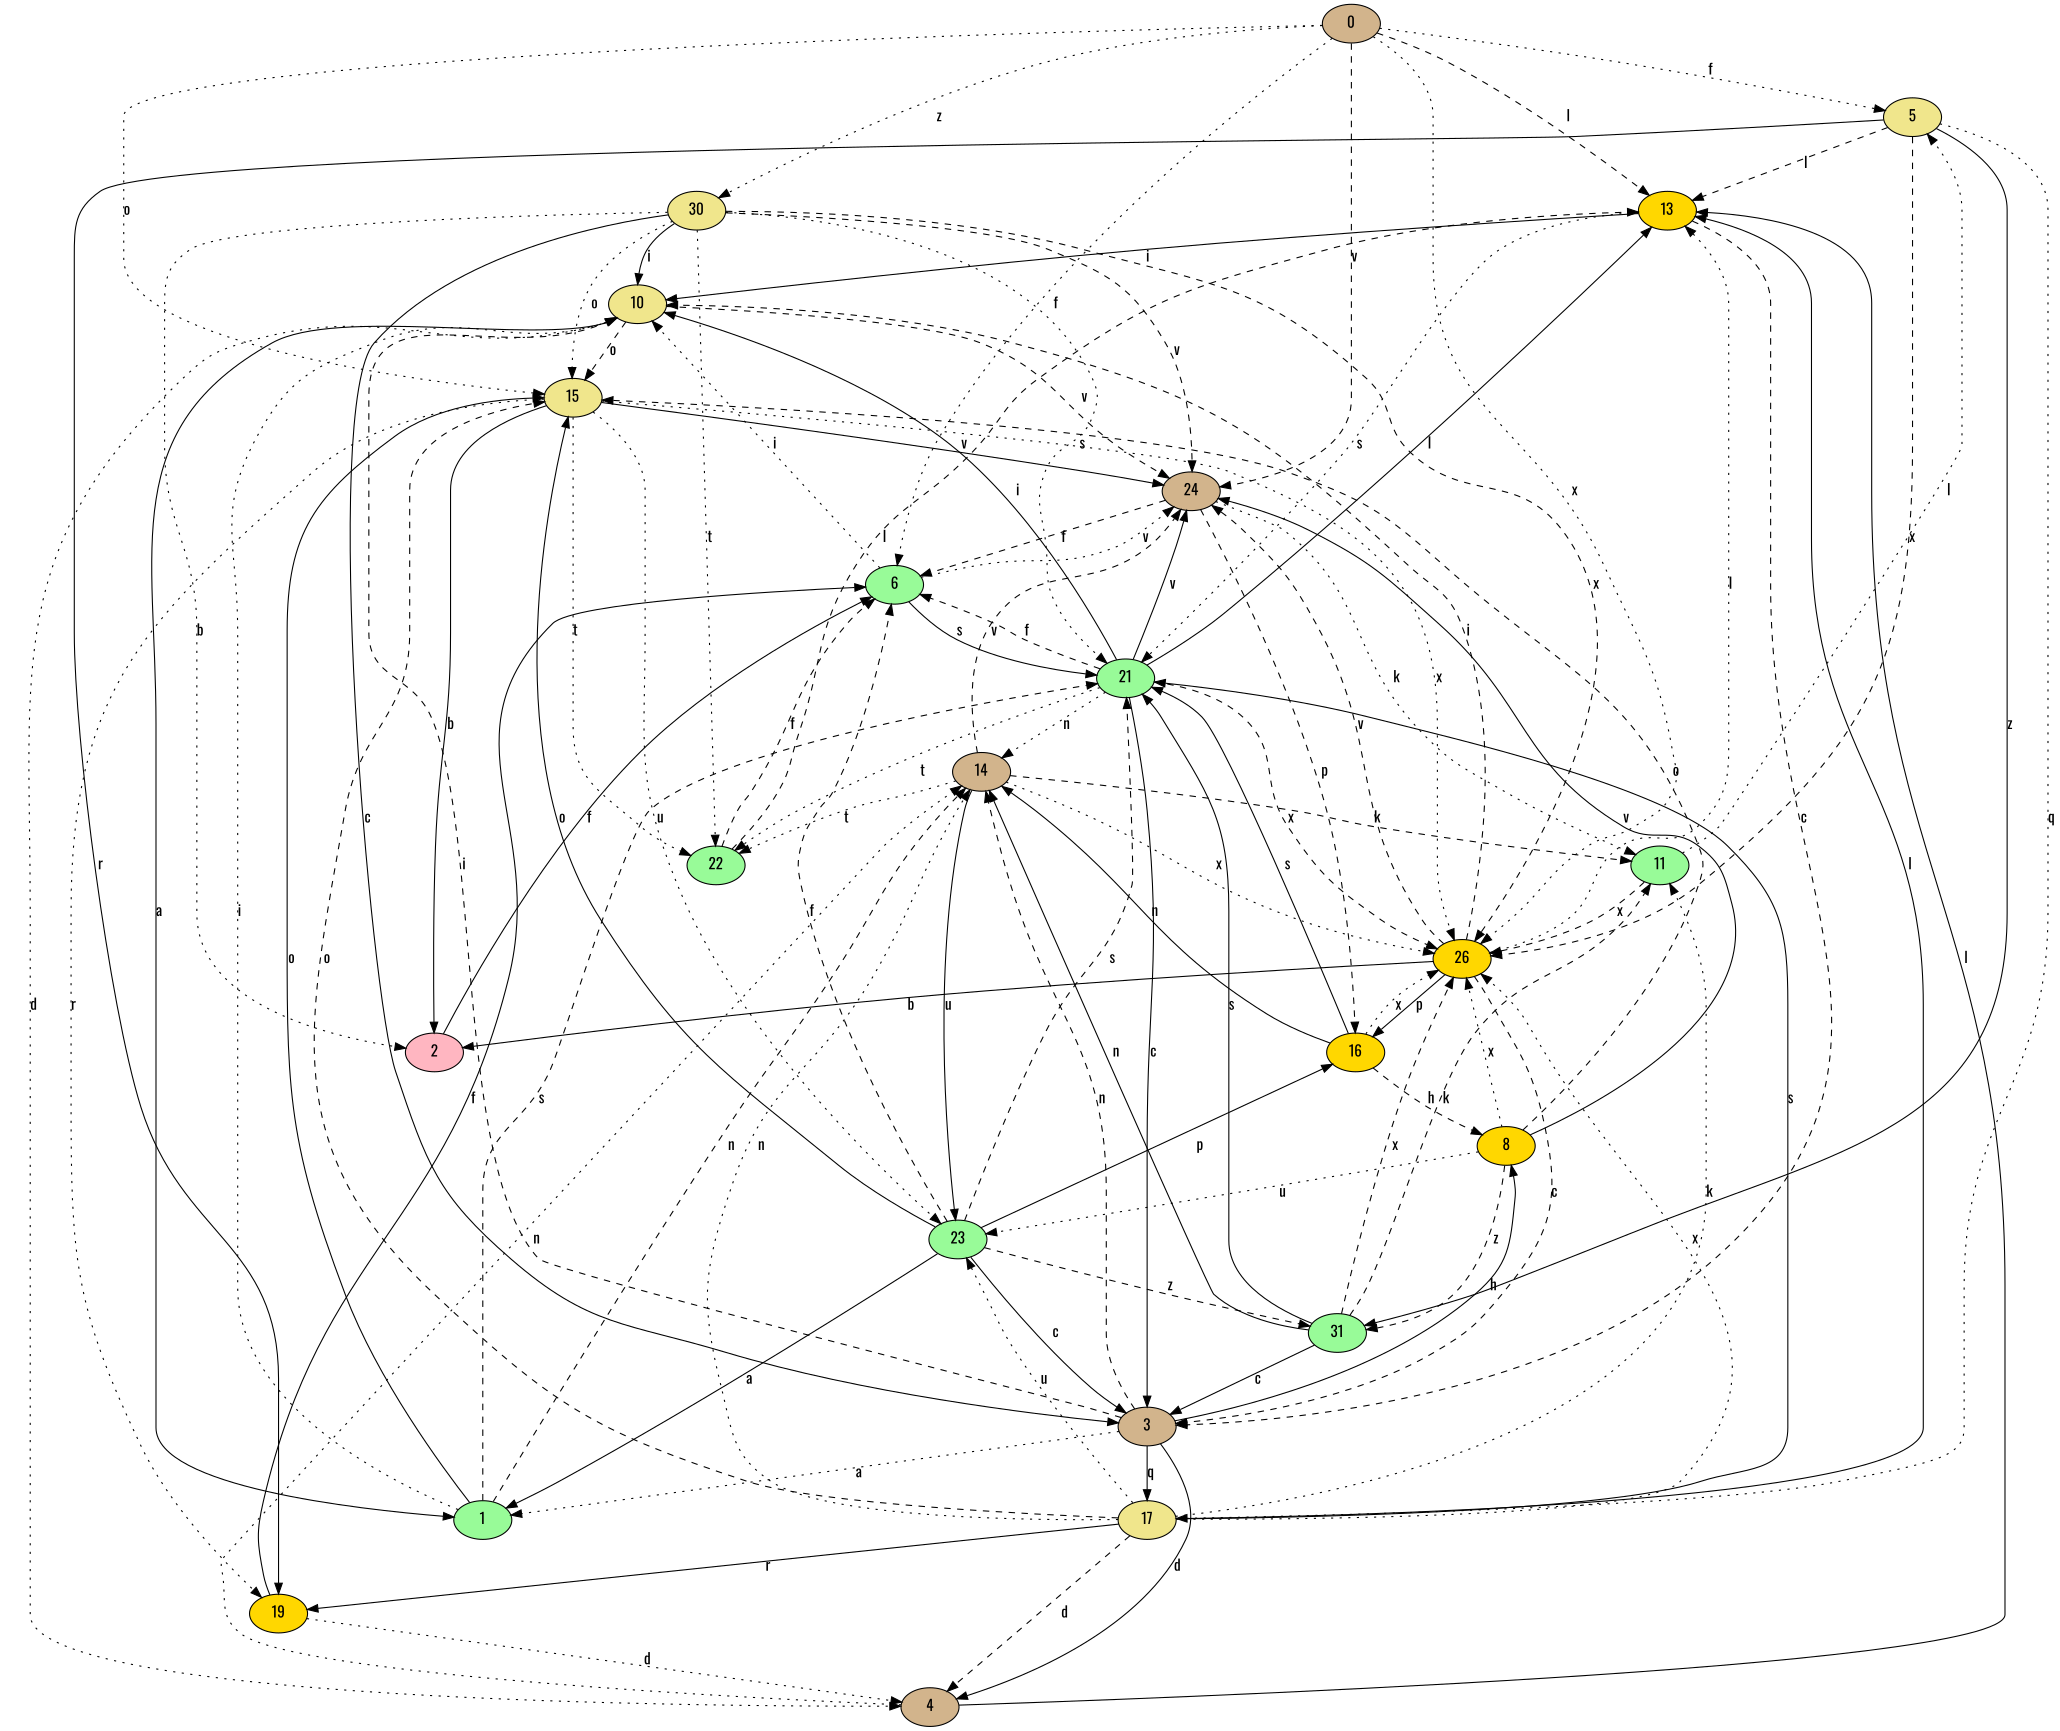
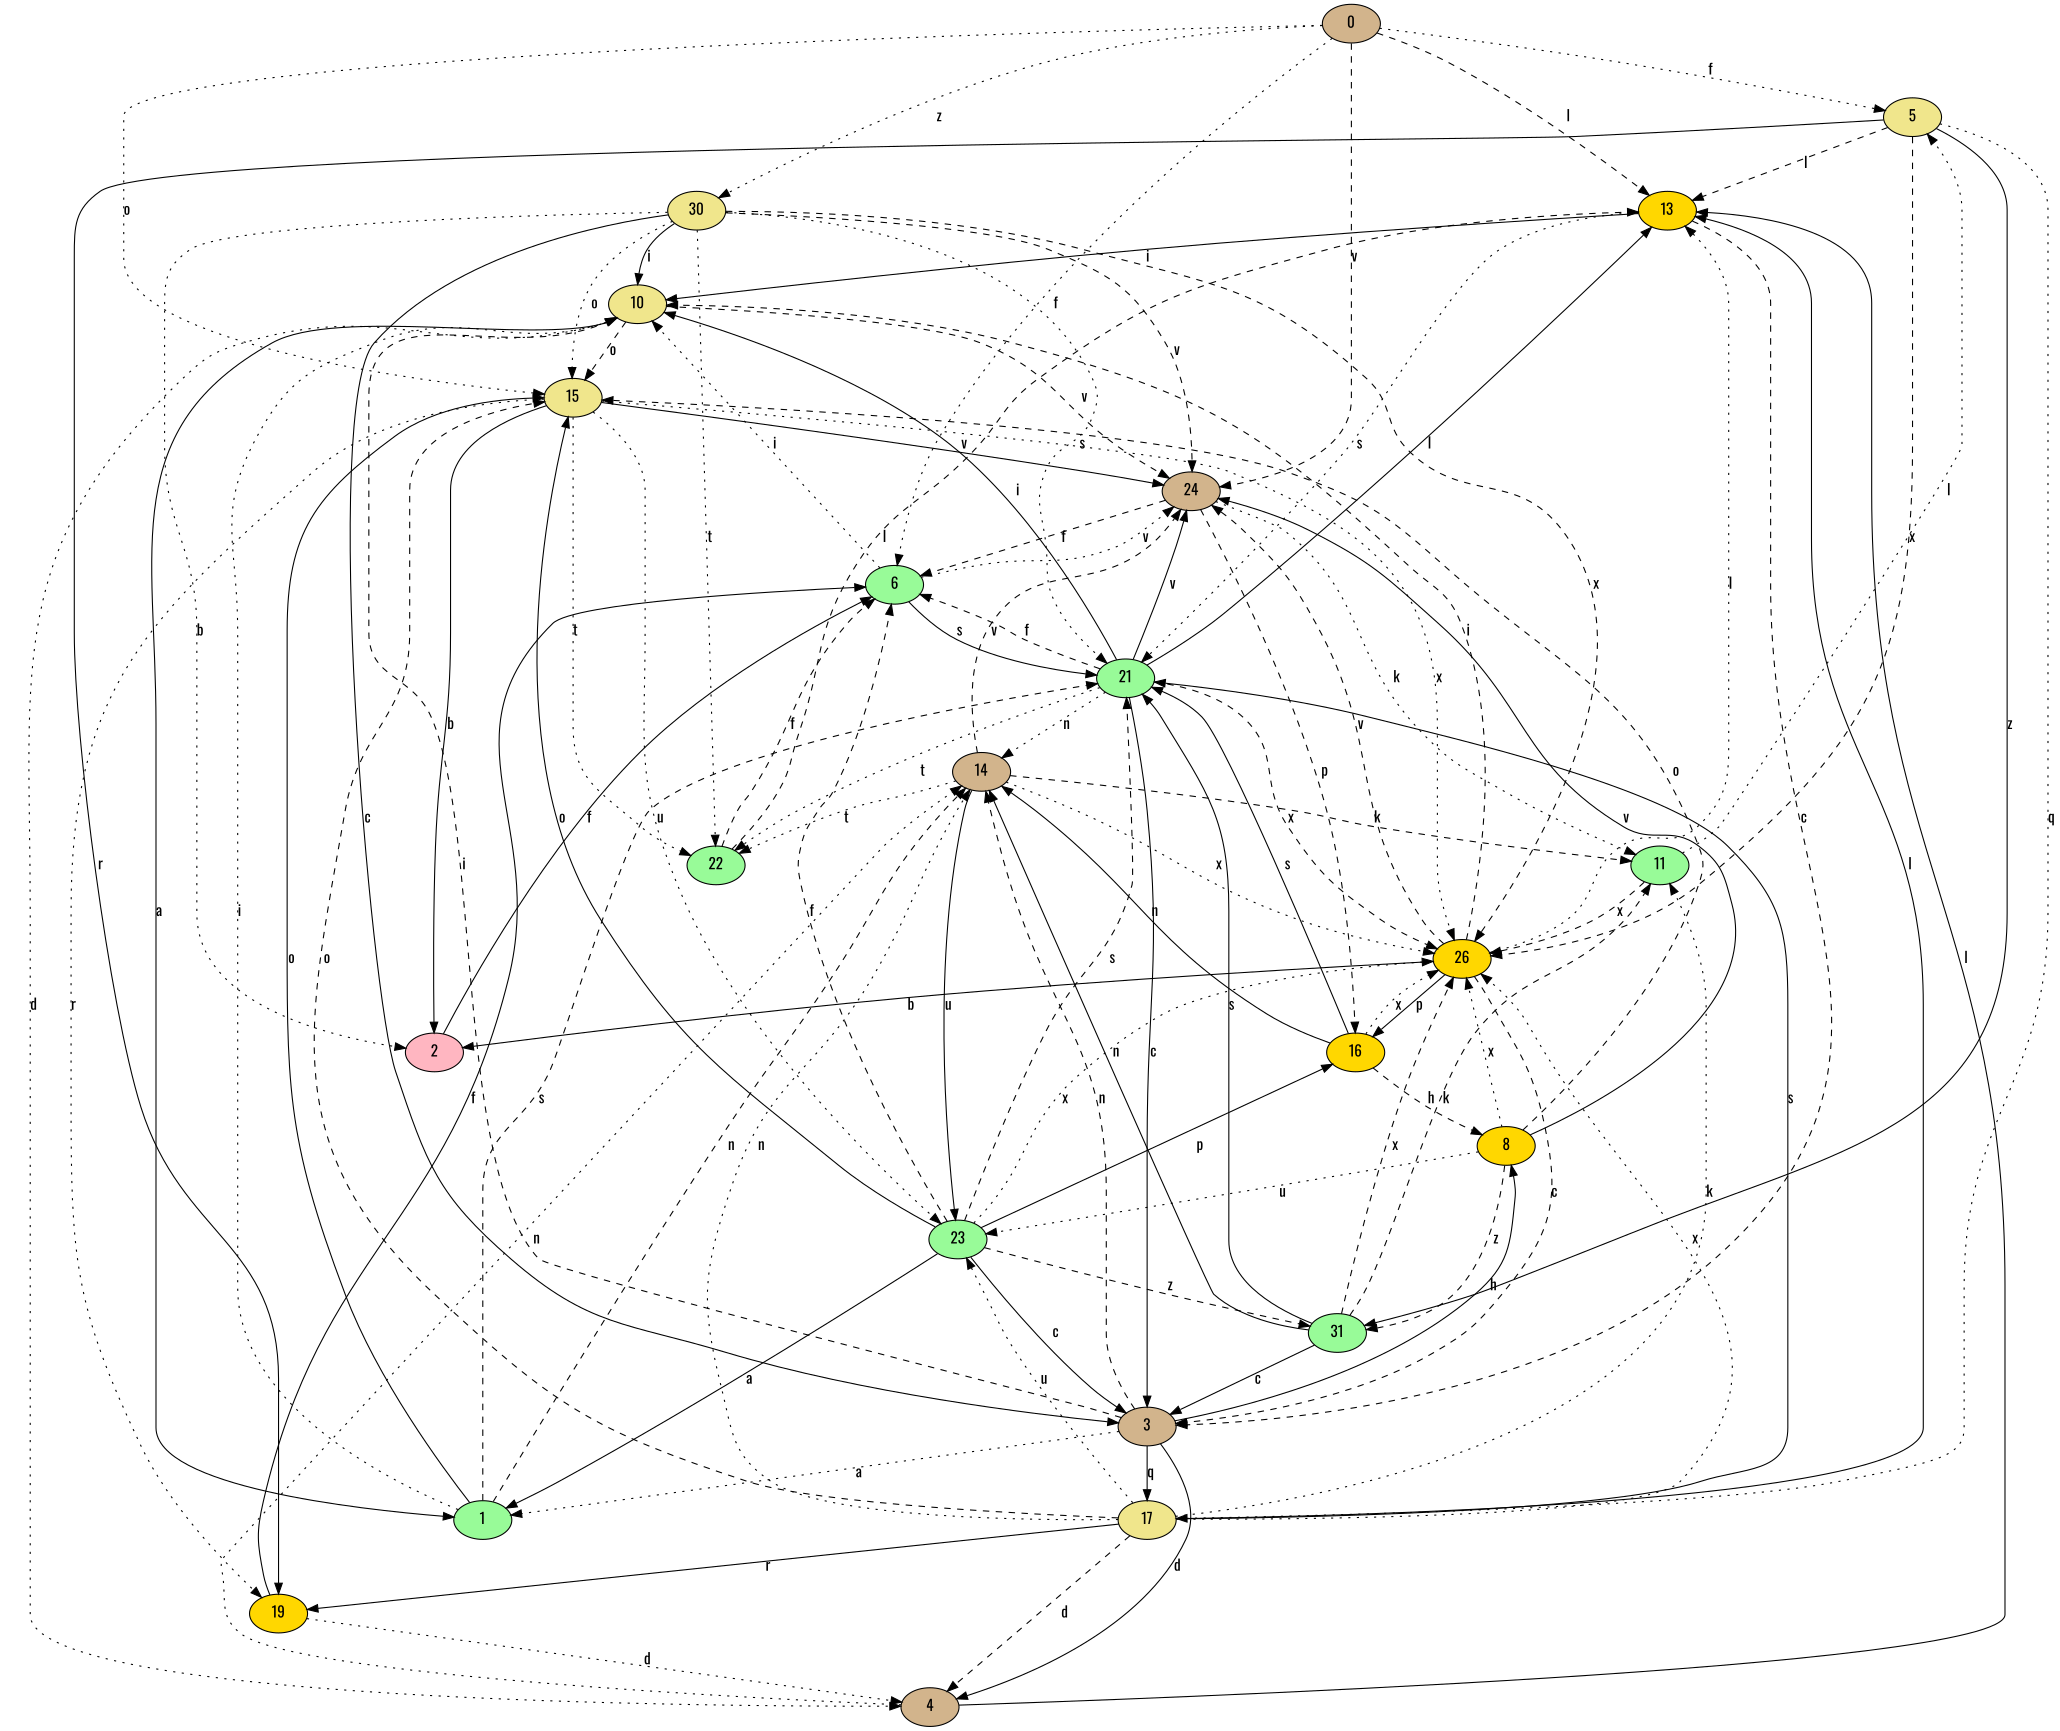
edge "0" -> "26": now "23" -> "26"
